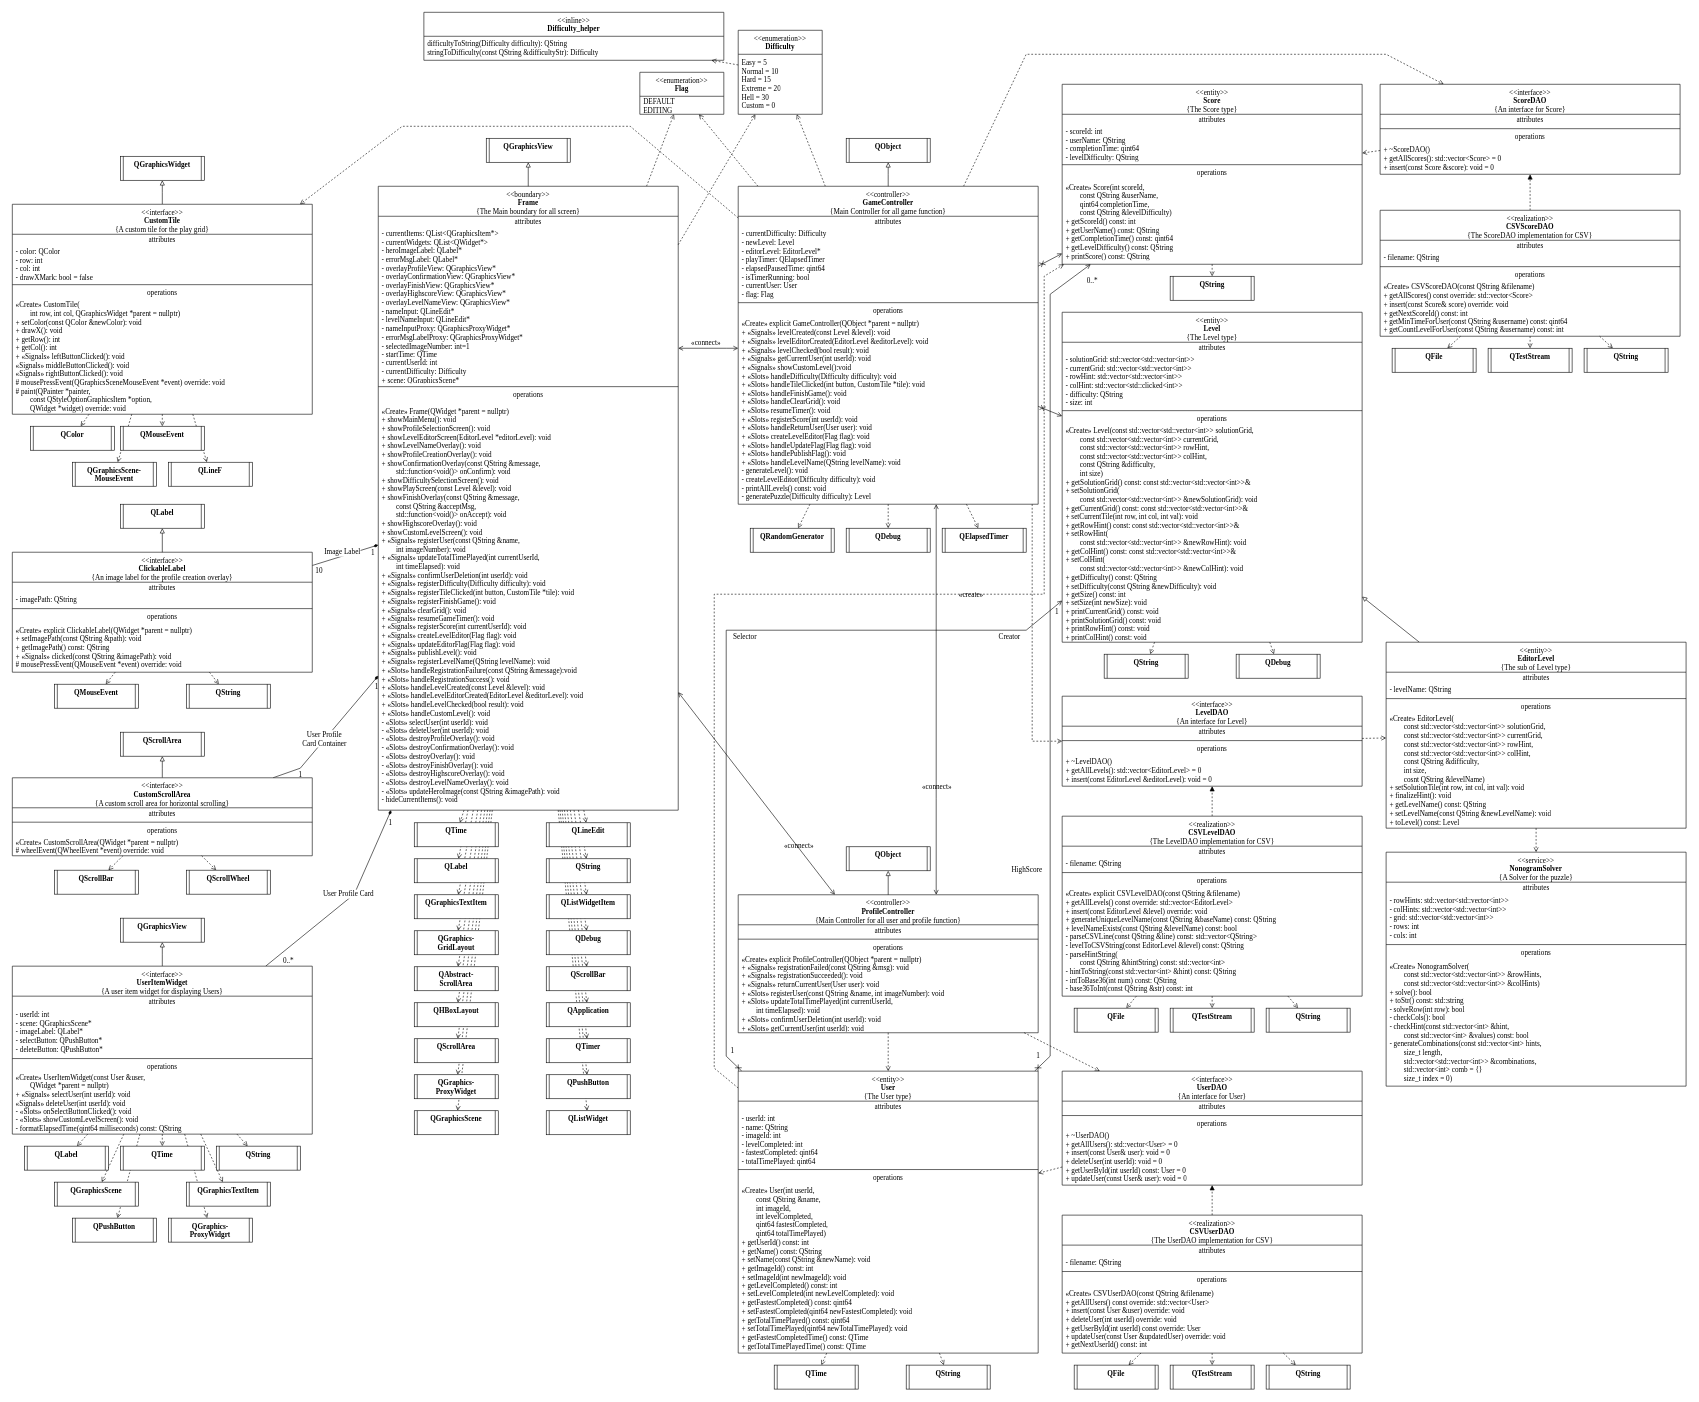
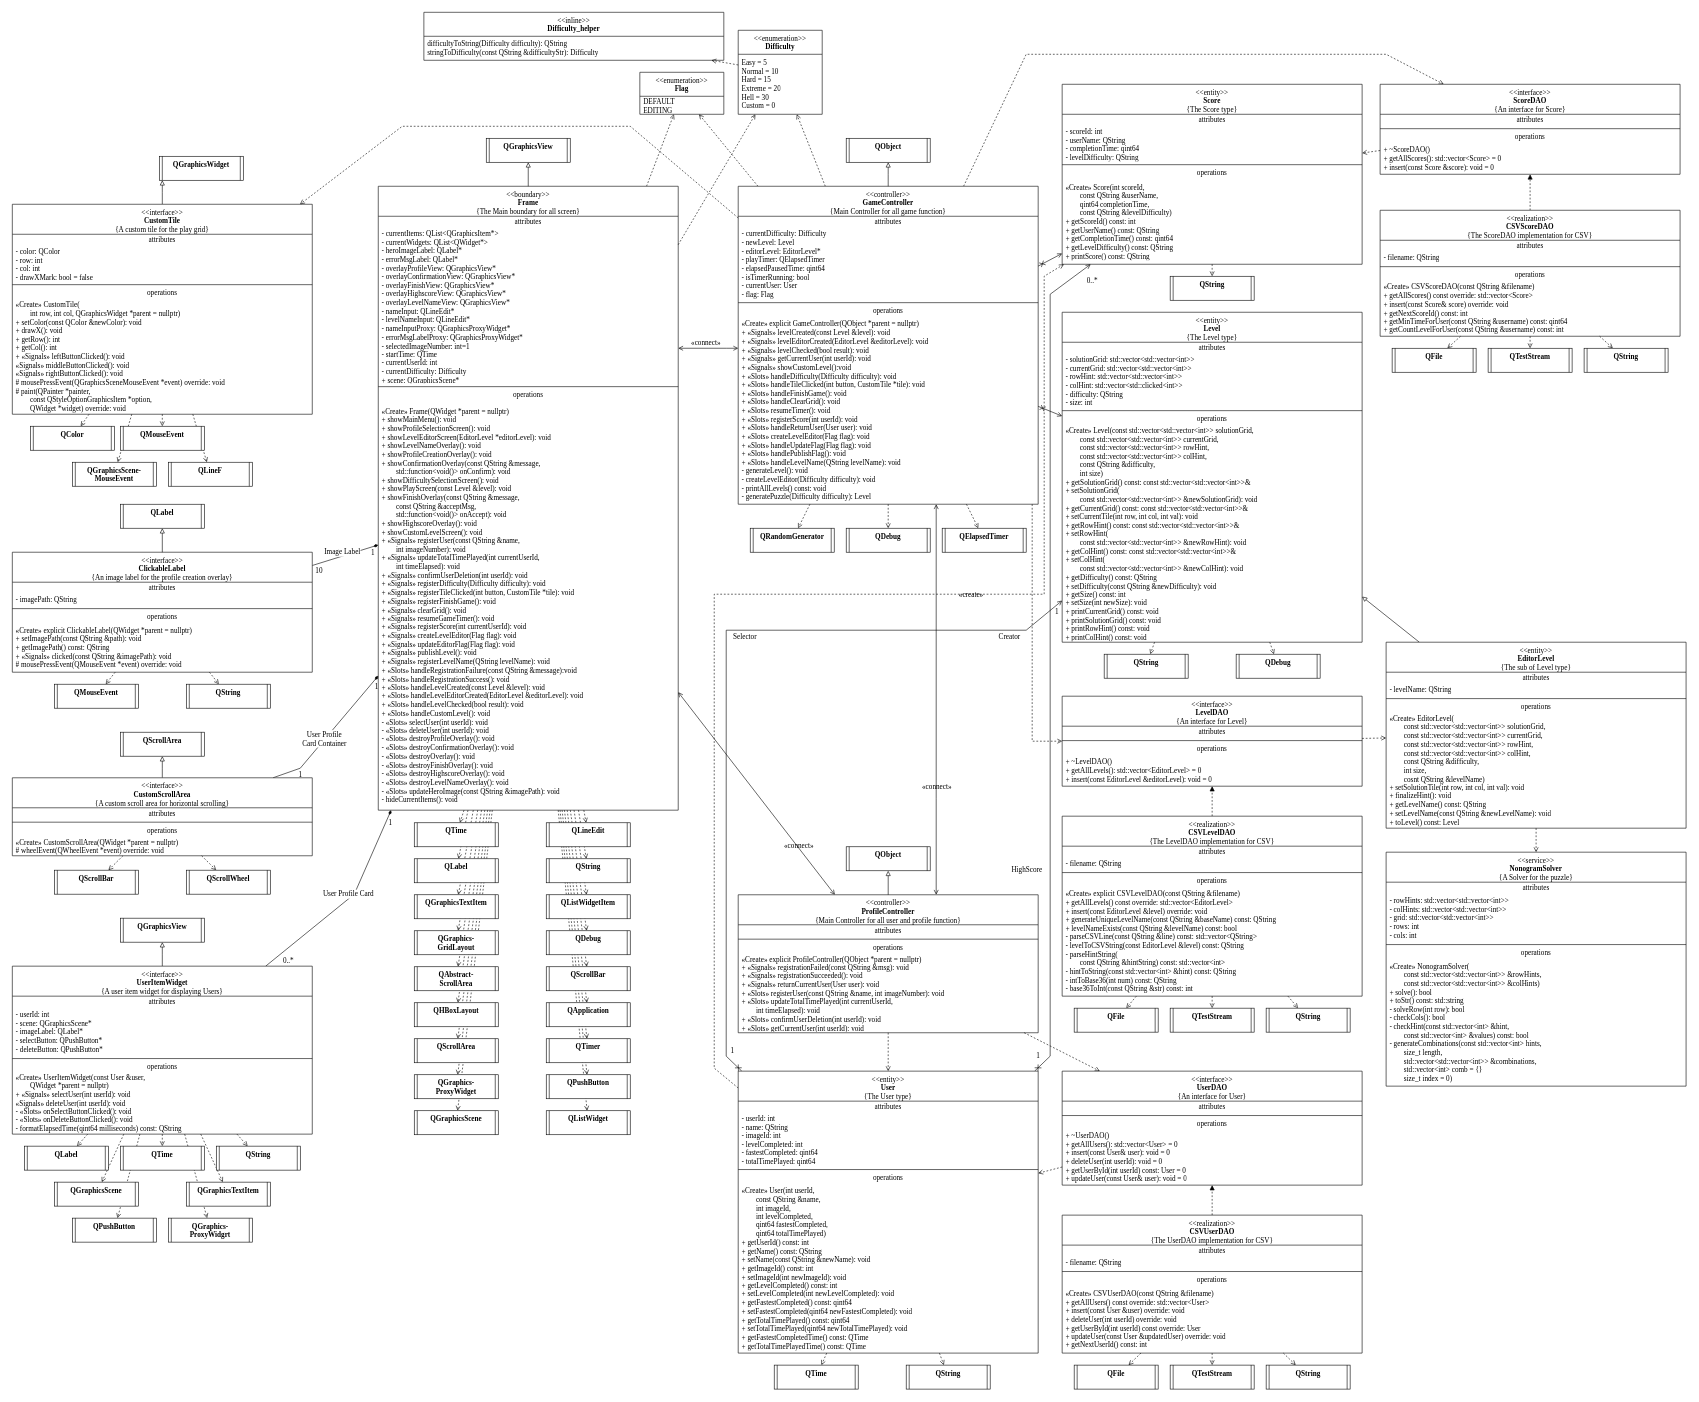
node "QGraphicsWidget": moved (162, 168) -> (201, 168)
node "«Create» UserItemWidget(const User &user, QWidget *parent = nullptr) + «Signals» selectUser(int userId): void «Signals» deleteUser(int userId): void - «Slots» onSelectButtonClicked(): void - «Slots» showCustomLevelScreen(): void - formatElapsedTime(qint64 milliseconds) const: QString": label "«Create» UserItemWidget(const User &user, QWidget *parent = nullptr) + «Signals» selectUser(int userId): void «Signals» deleteUser(int userId): void - «Slots» onSelectButtonClicked(): void - «Slots» showCustomLevelScreen(): void - formatElapsedTime(qint64 milliseconds) const: QString" -> "«Create» UserItemWidget(const User &user, QWidget *parent = nullptr) + «Signals» selectUser(int userId): void «Signals» deleteUser(int userId): void - «Slots» onSelectButtonClicked(): void - «Slots» onDeleteButtonClicked(): void - formatElapsedTime(qint64 milliseconds) const: QString"
